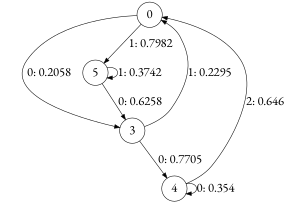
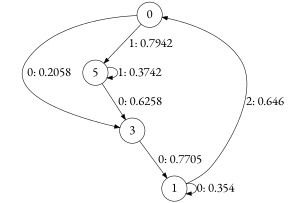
edge "0" -> "5": label "1: 0.7982   " -> "1: 0.7942   "
edge "3" -> "0": removed, label "1: 0.2295"
node "4": label "4" -> "1"
